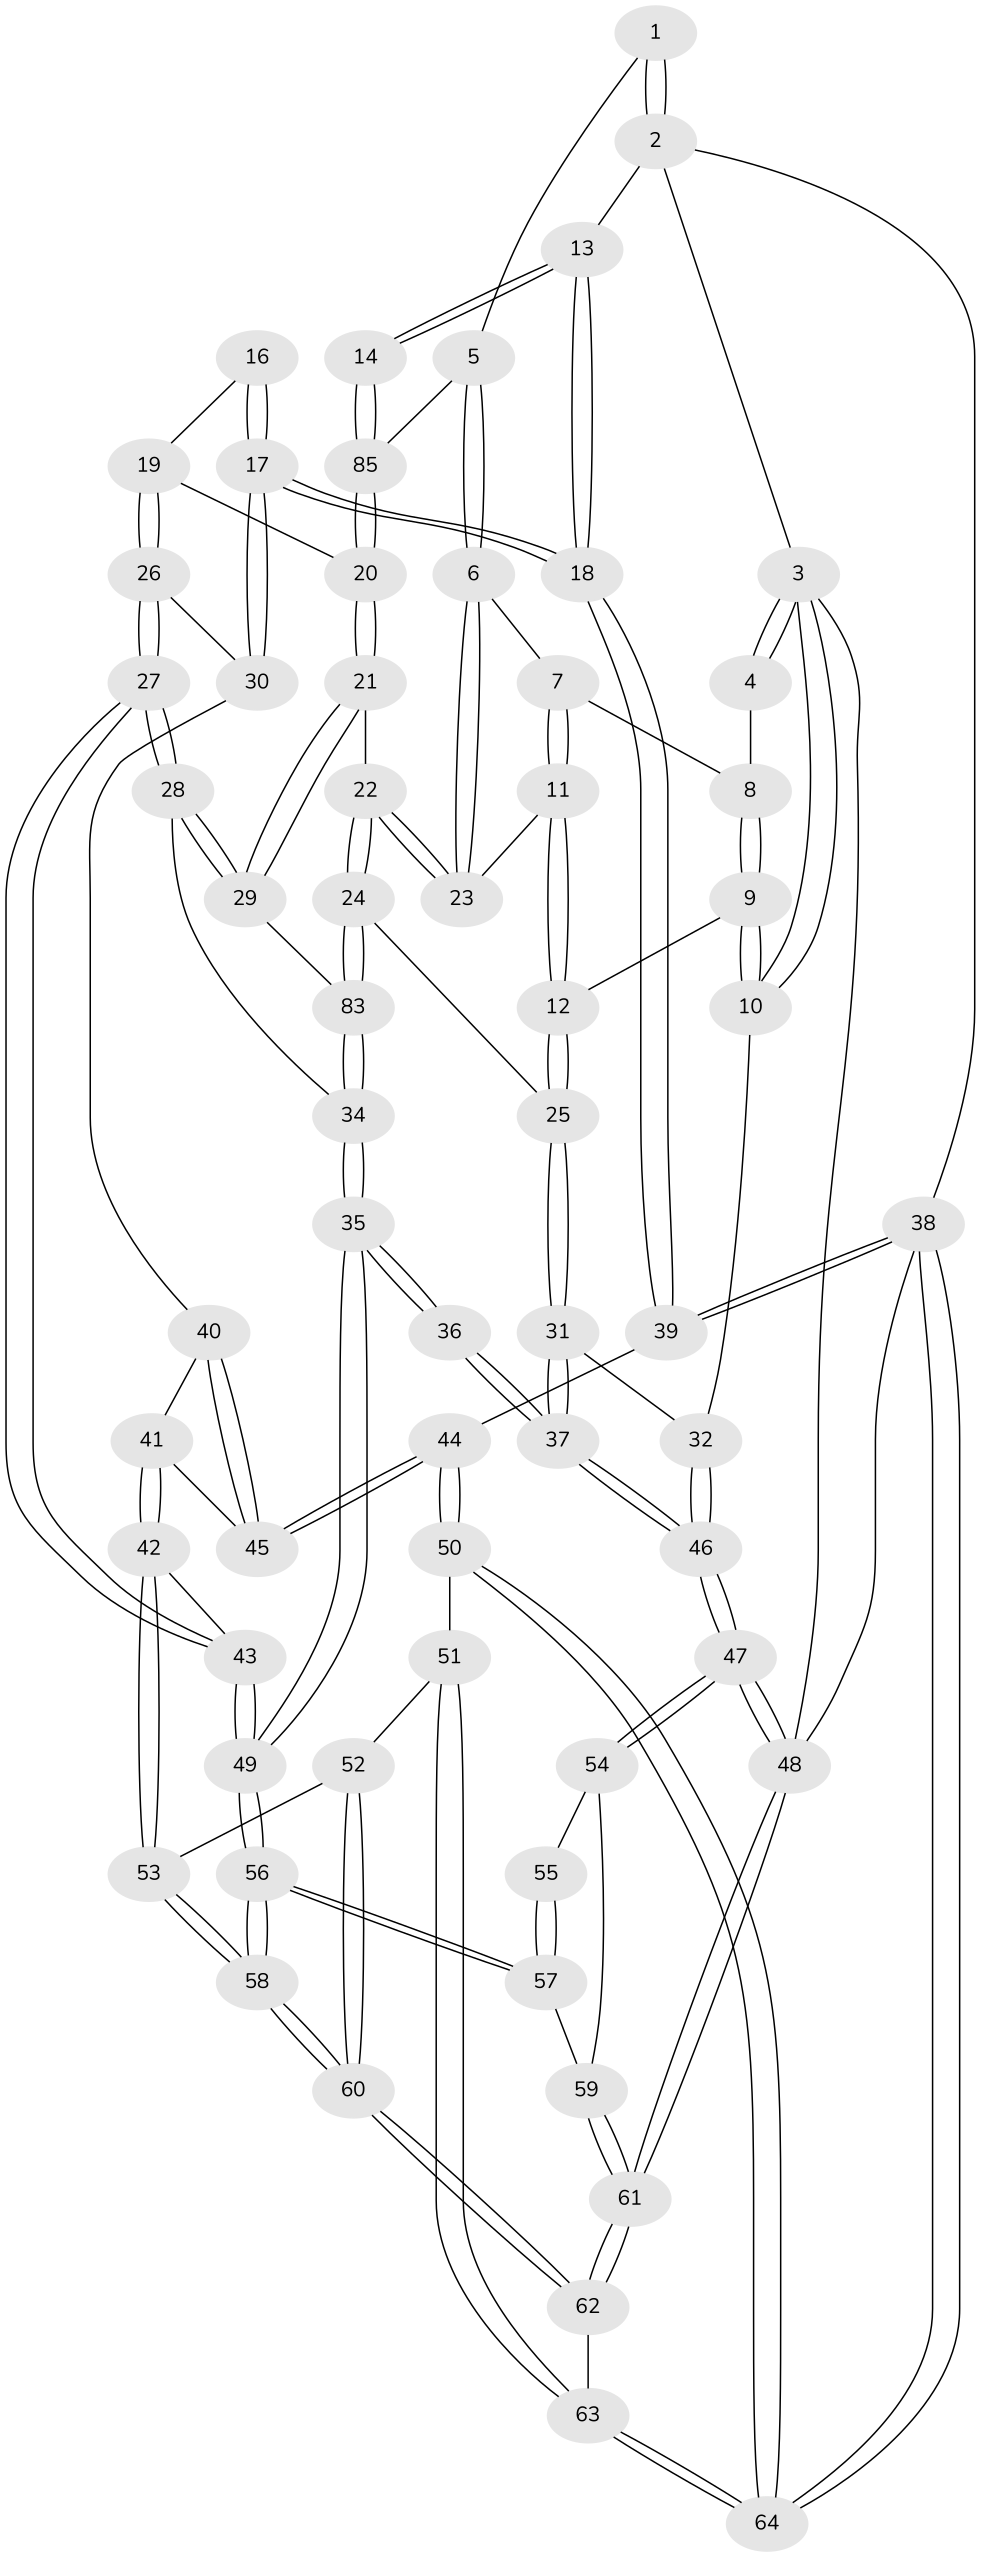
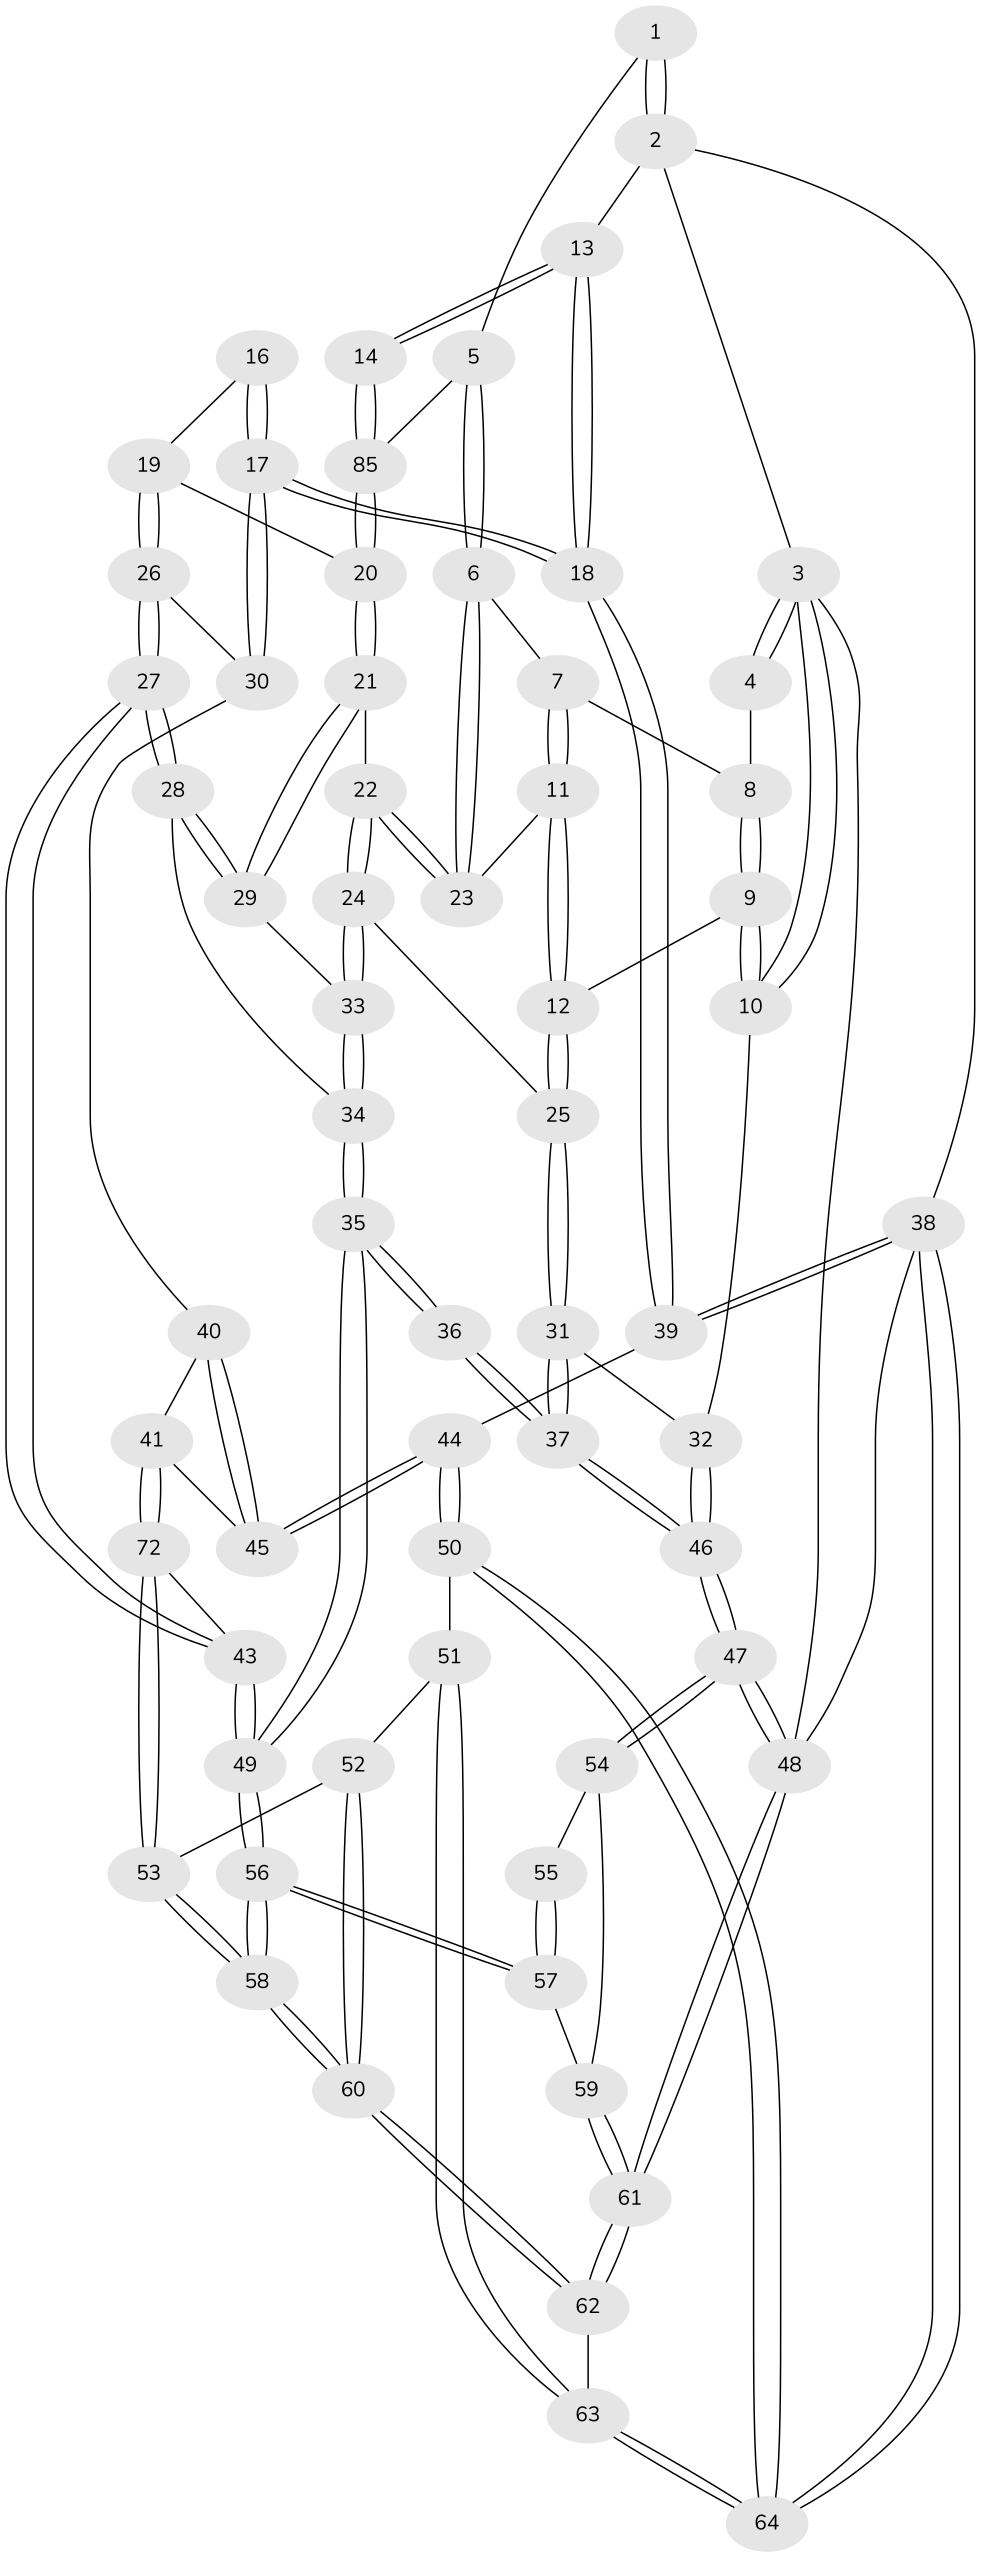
node "83": label "83" -> "33"
node "42": label "42" -> "72"
